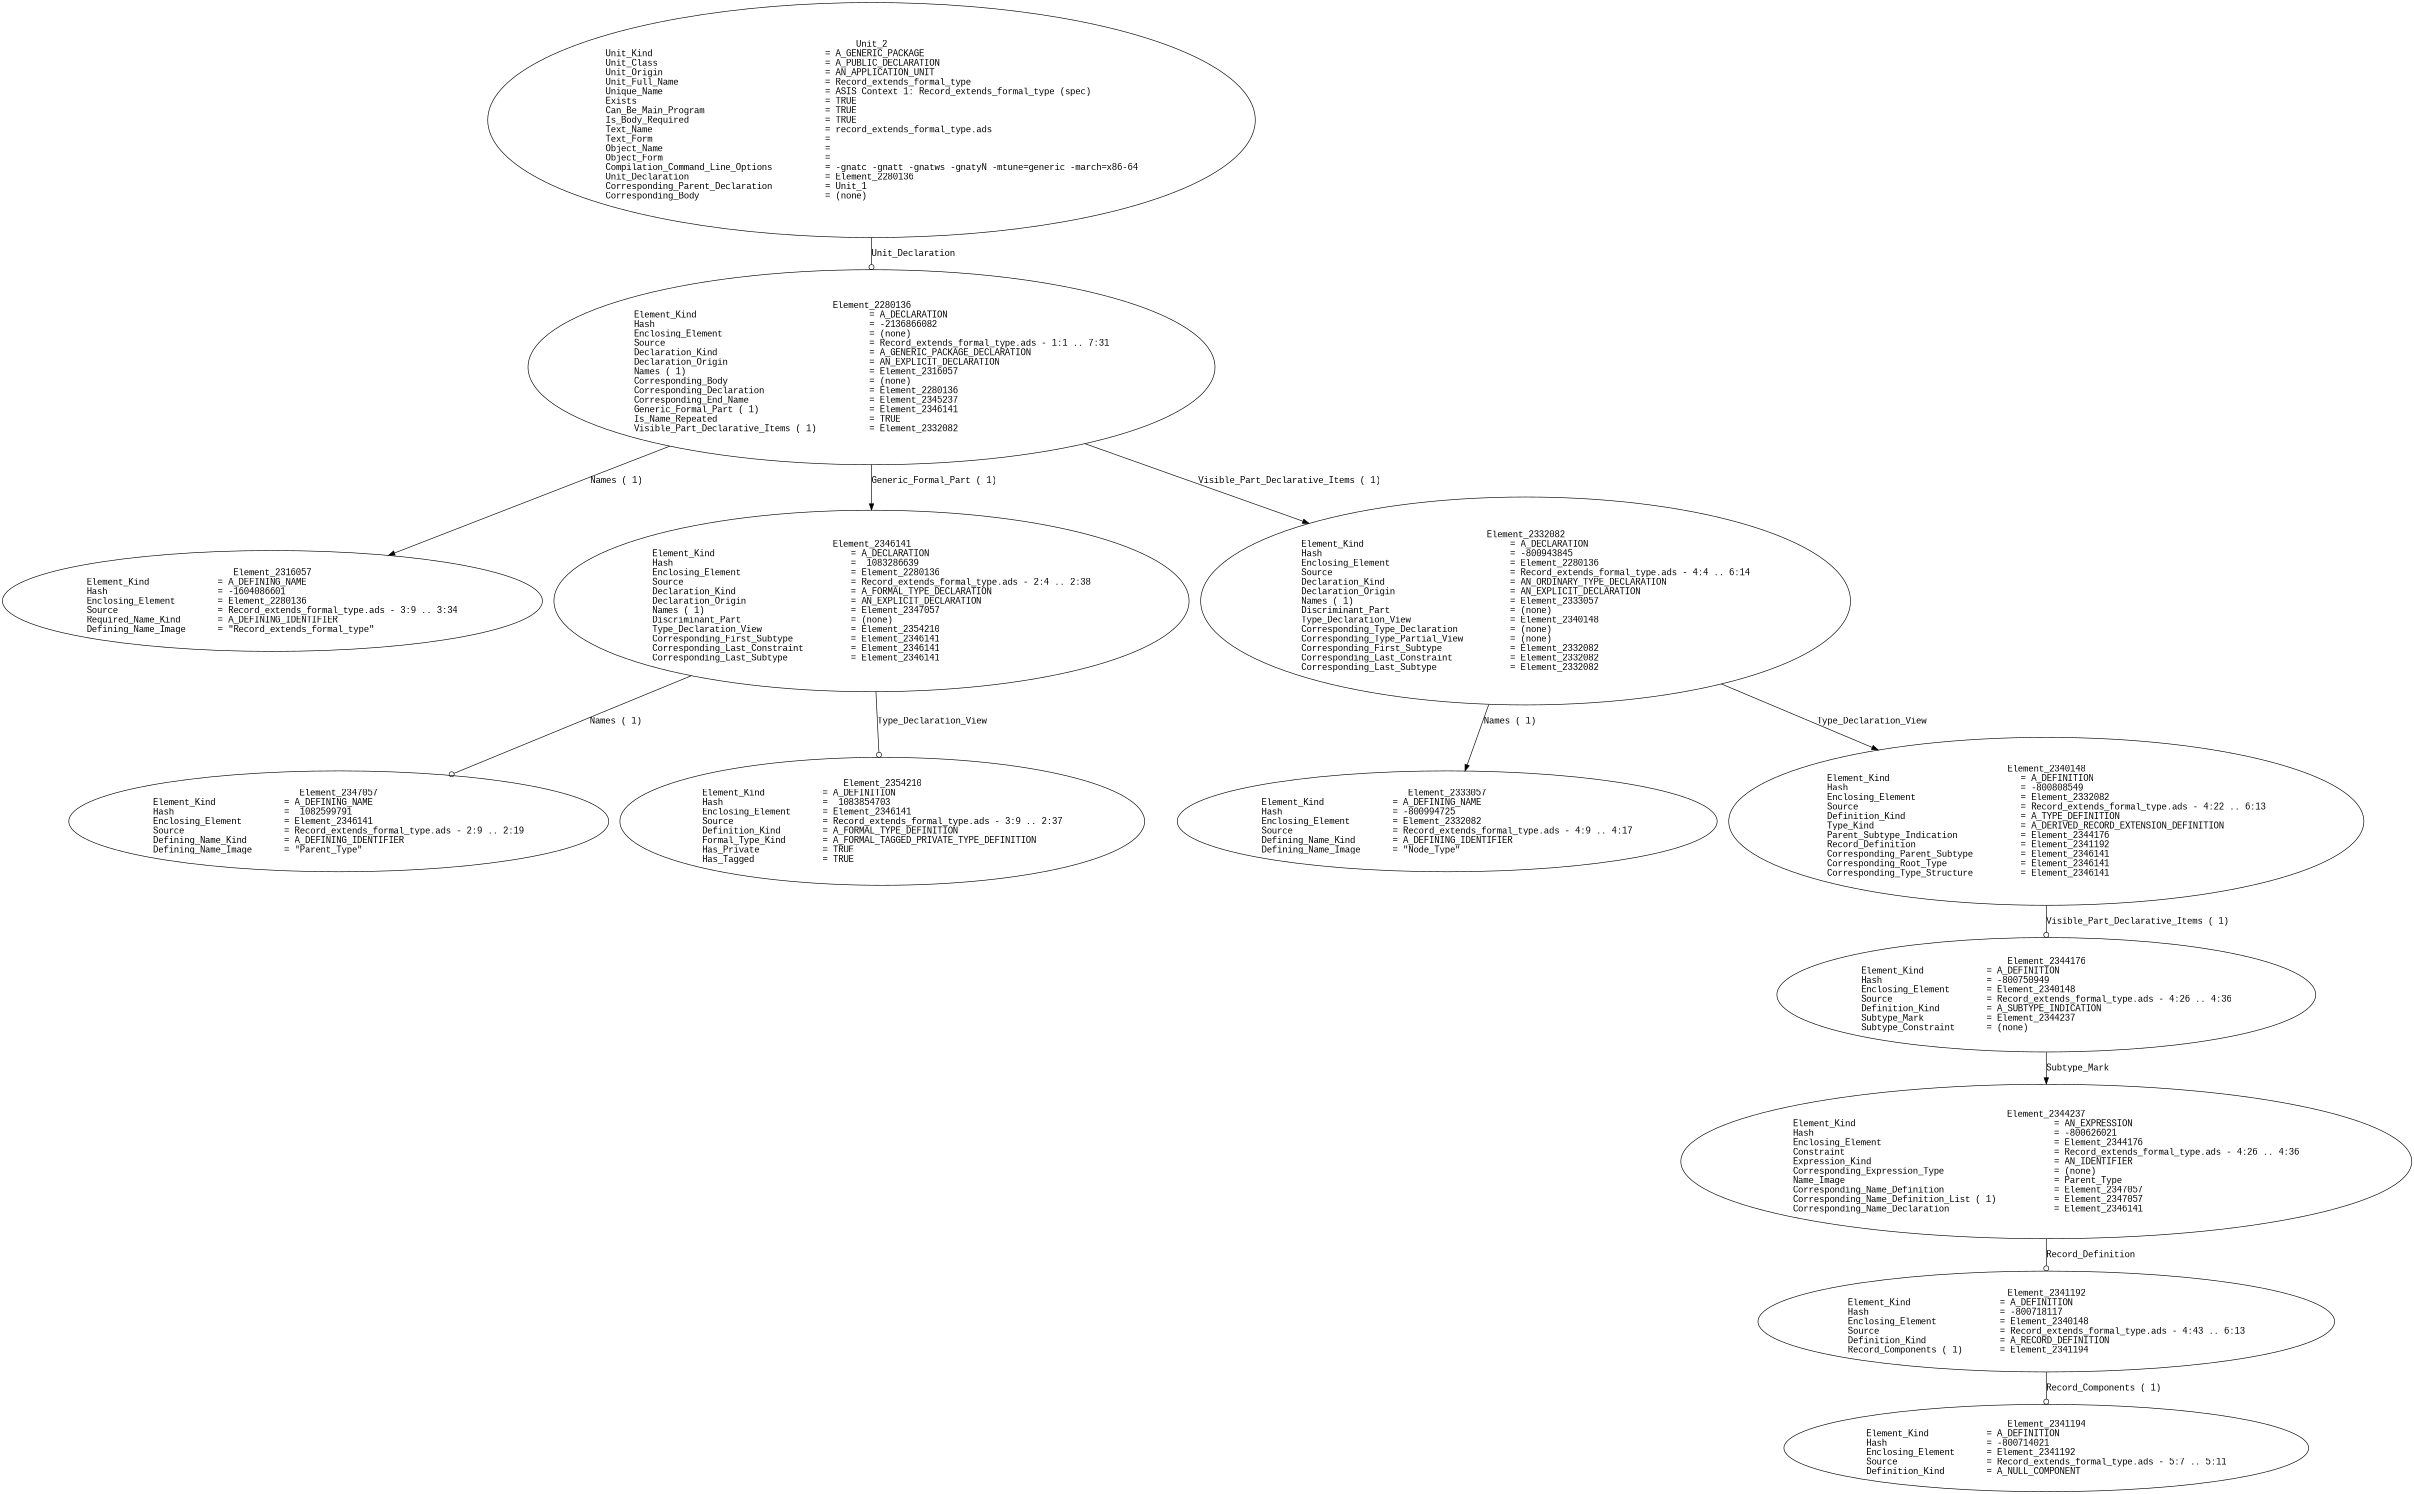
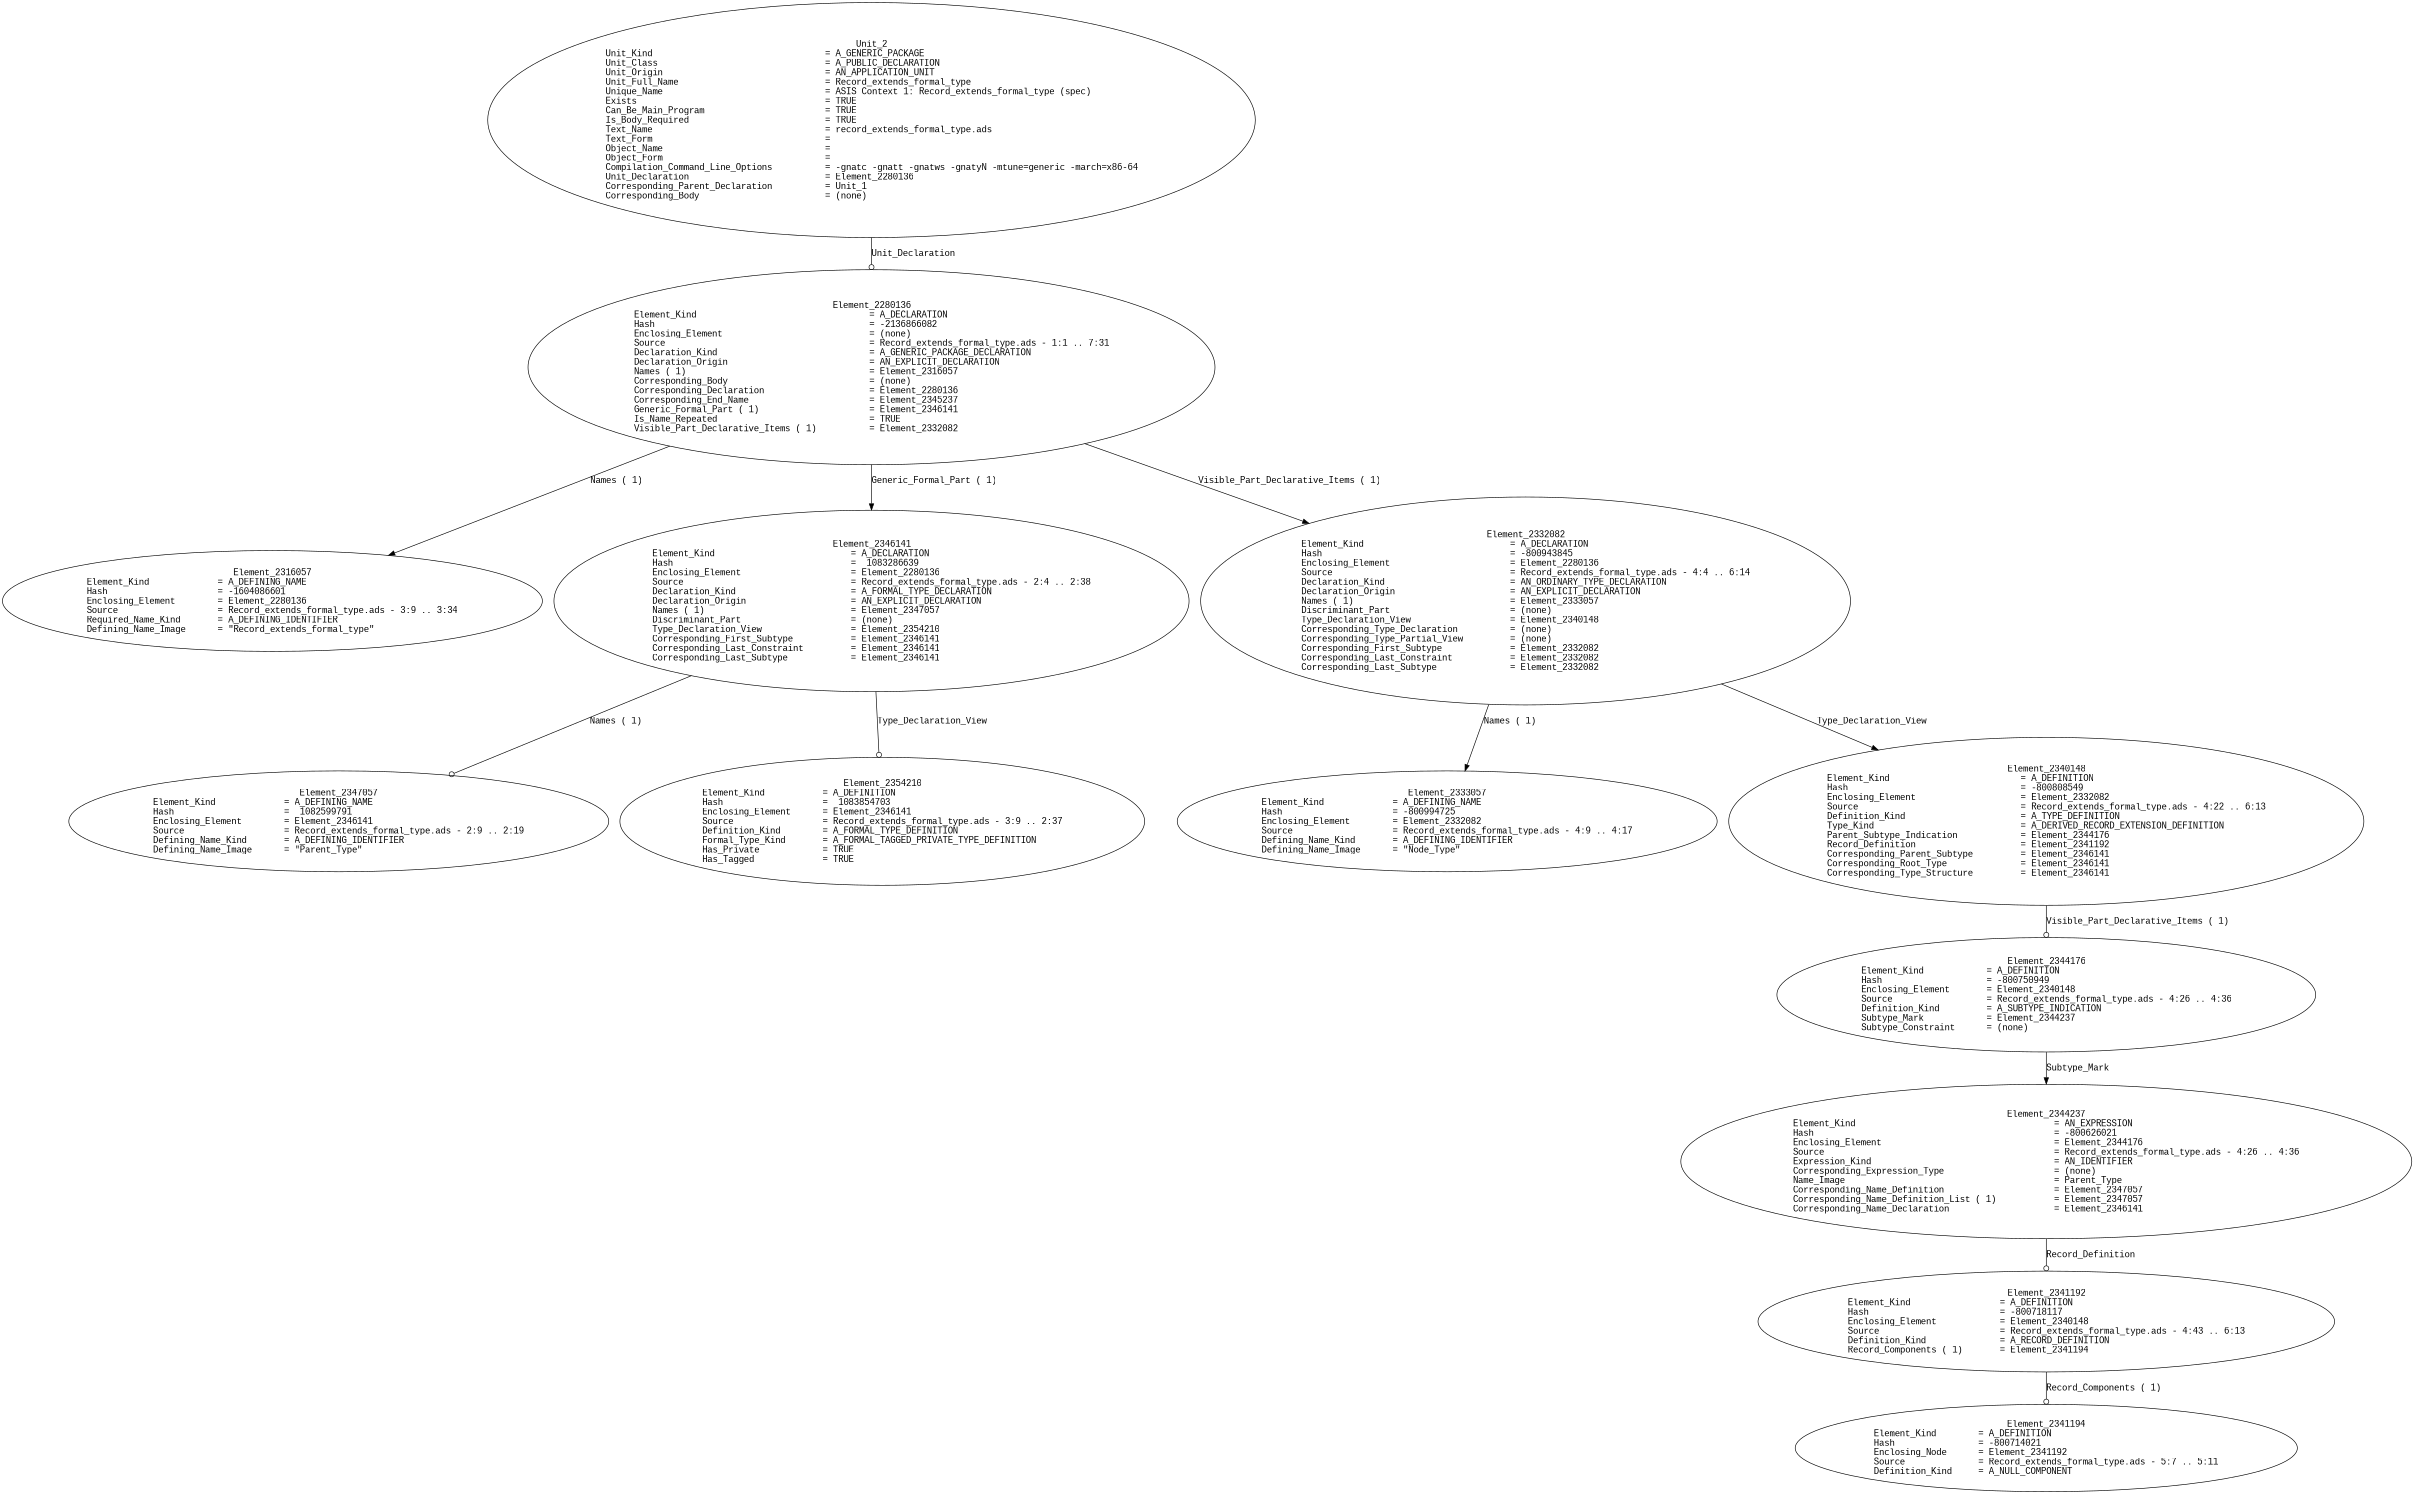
node "Element_2344237": text "Constraint" -> "Source"
node "Element_2341194": text "Enclosing_Element" -> "Enclosing_Node"
